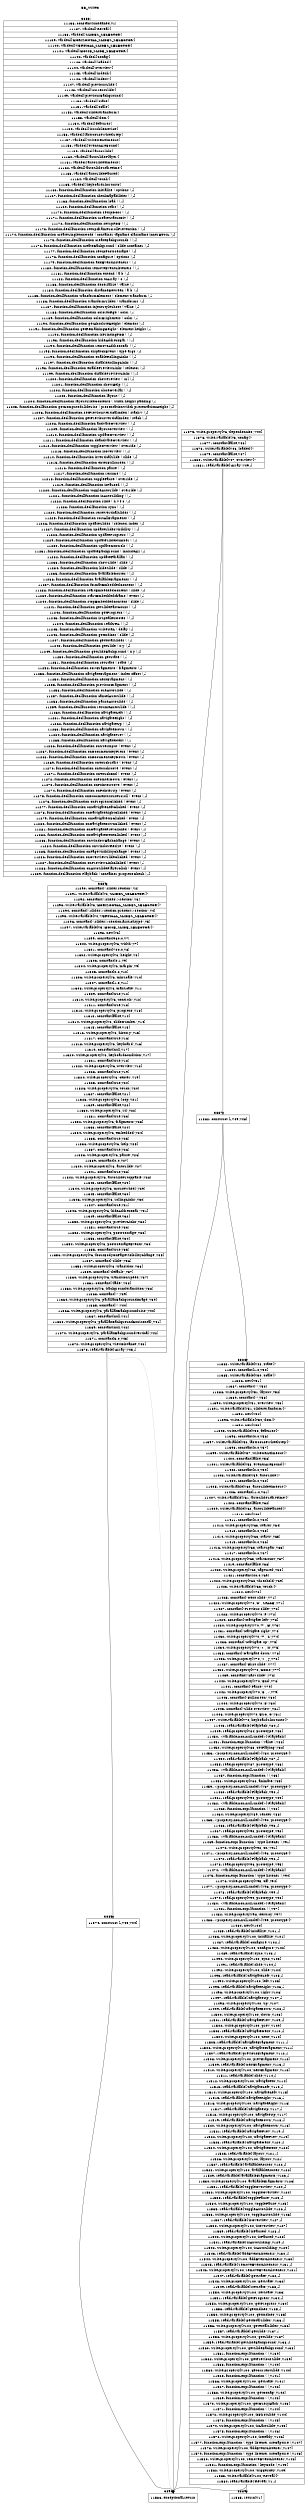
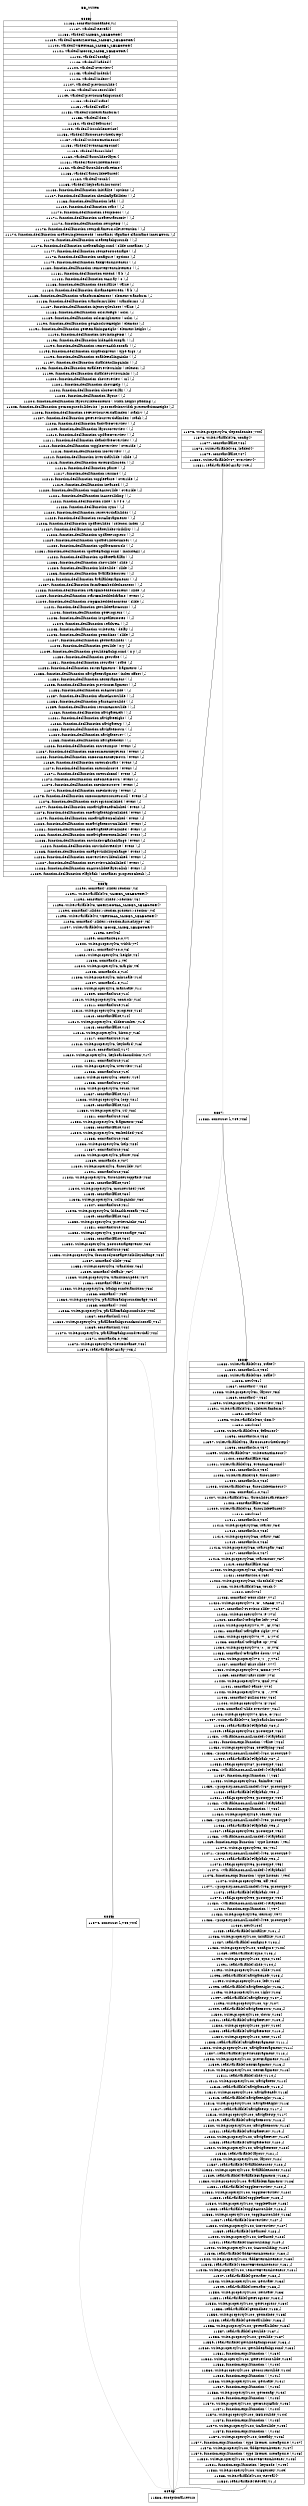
edge "BB_write3" -> "11136: constant[undefined,v1]": color gray -> black
edge "11375: write-property[v6,'dependencies',v44]" -> "11382: construct [-,v49,v48]": color black -> gray
edge "11382: construct [-,v49,v48]" -> "11586: exceptional-return": color black -> gray
edge "11374: construct [-,v45,v44]" -> "11586: exceptional-return": color black -> gray
node "11585: return[v1]": removed
